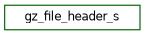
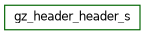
node "gz_file_header_s": label "gz_file_header_s" -> "gz_header_header_s"
